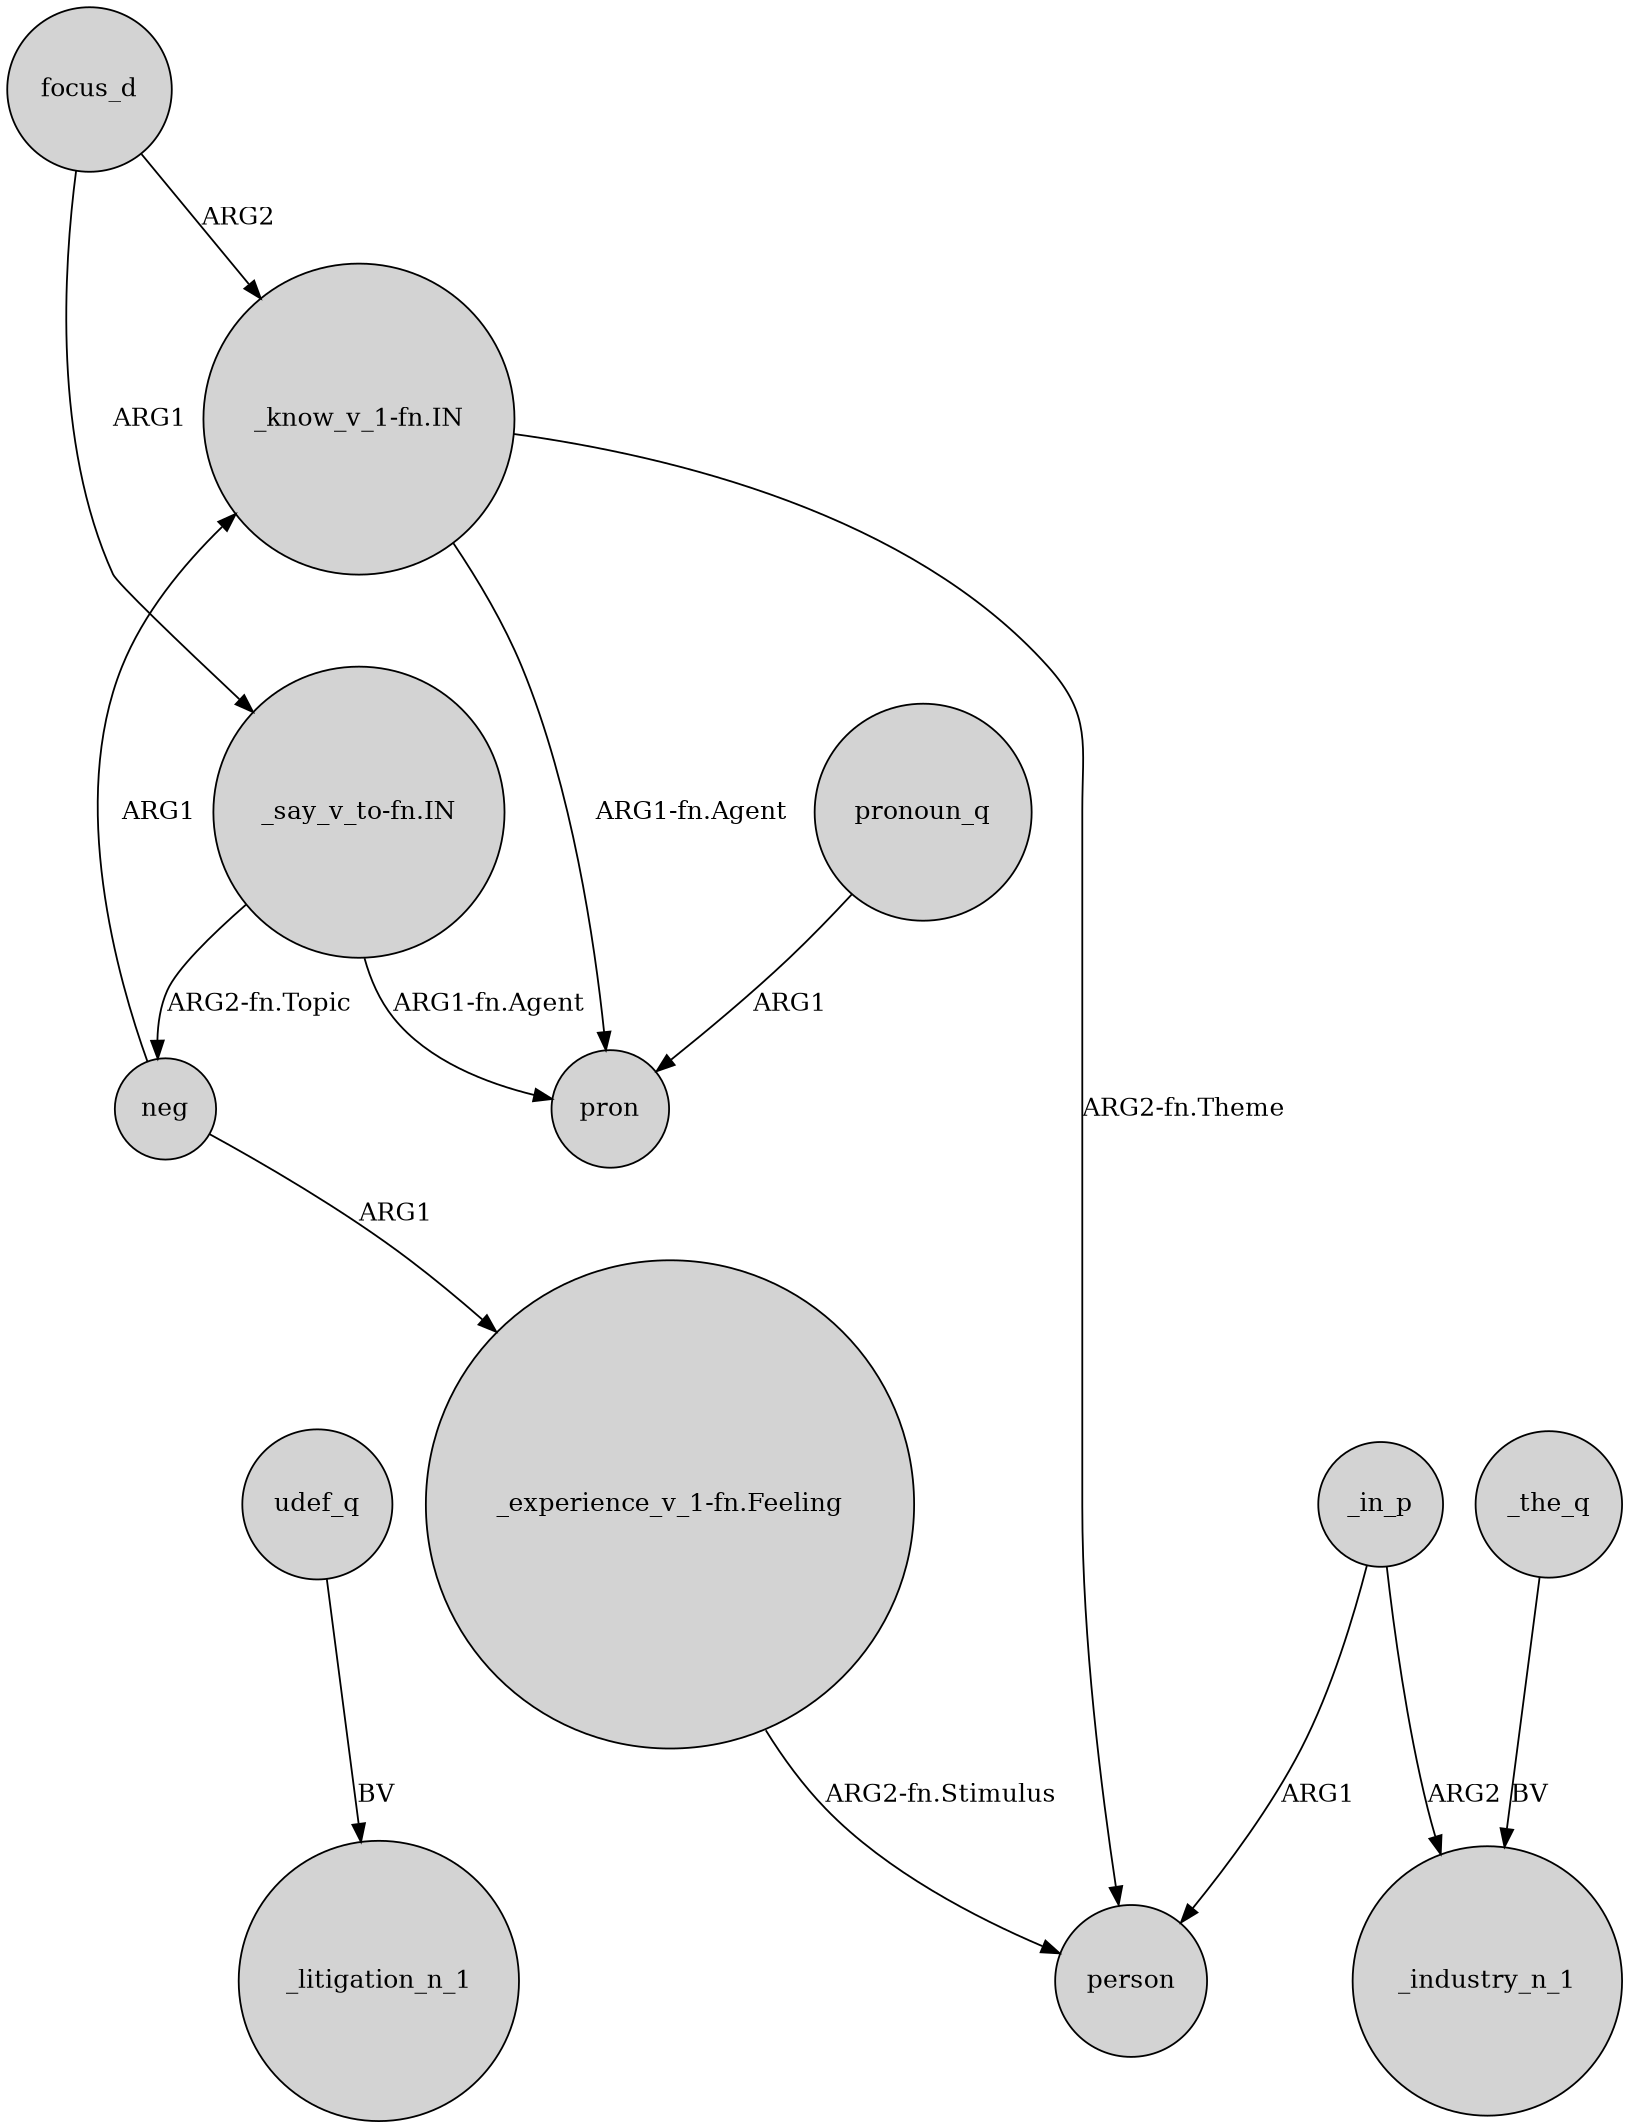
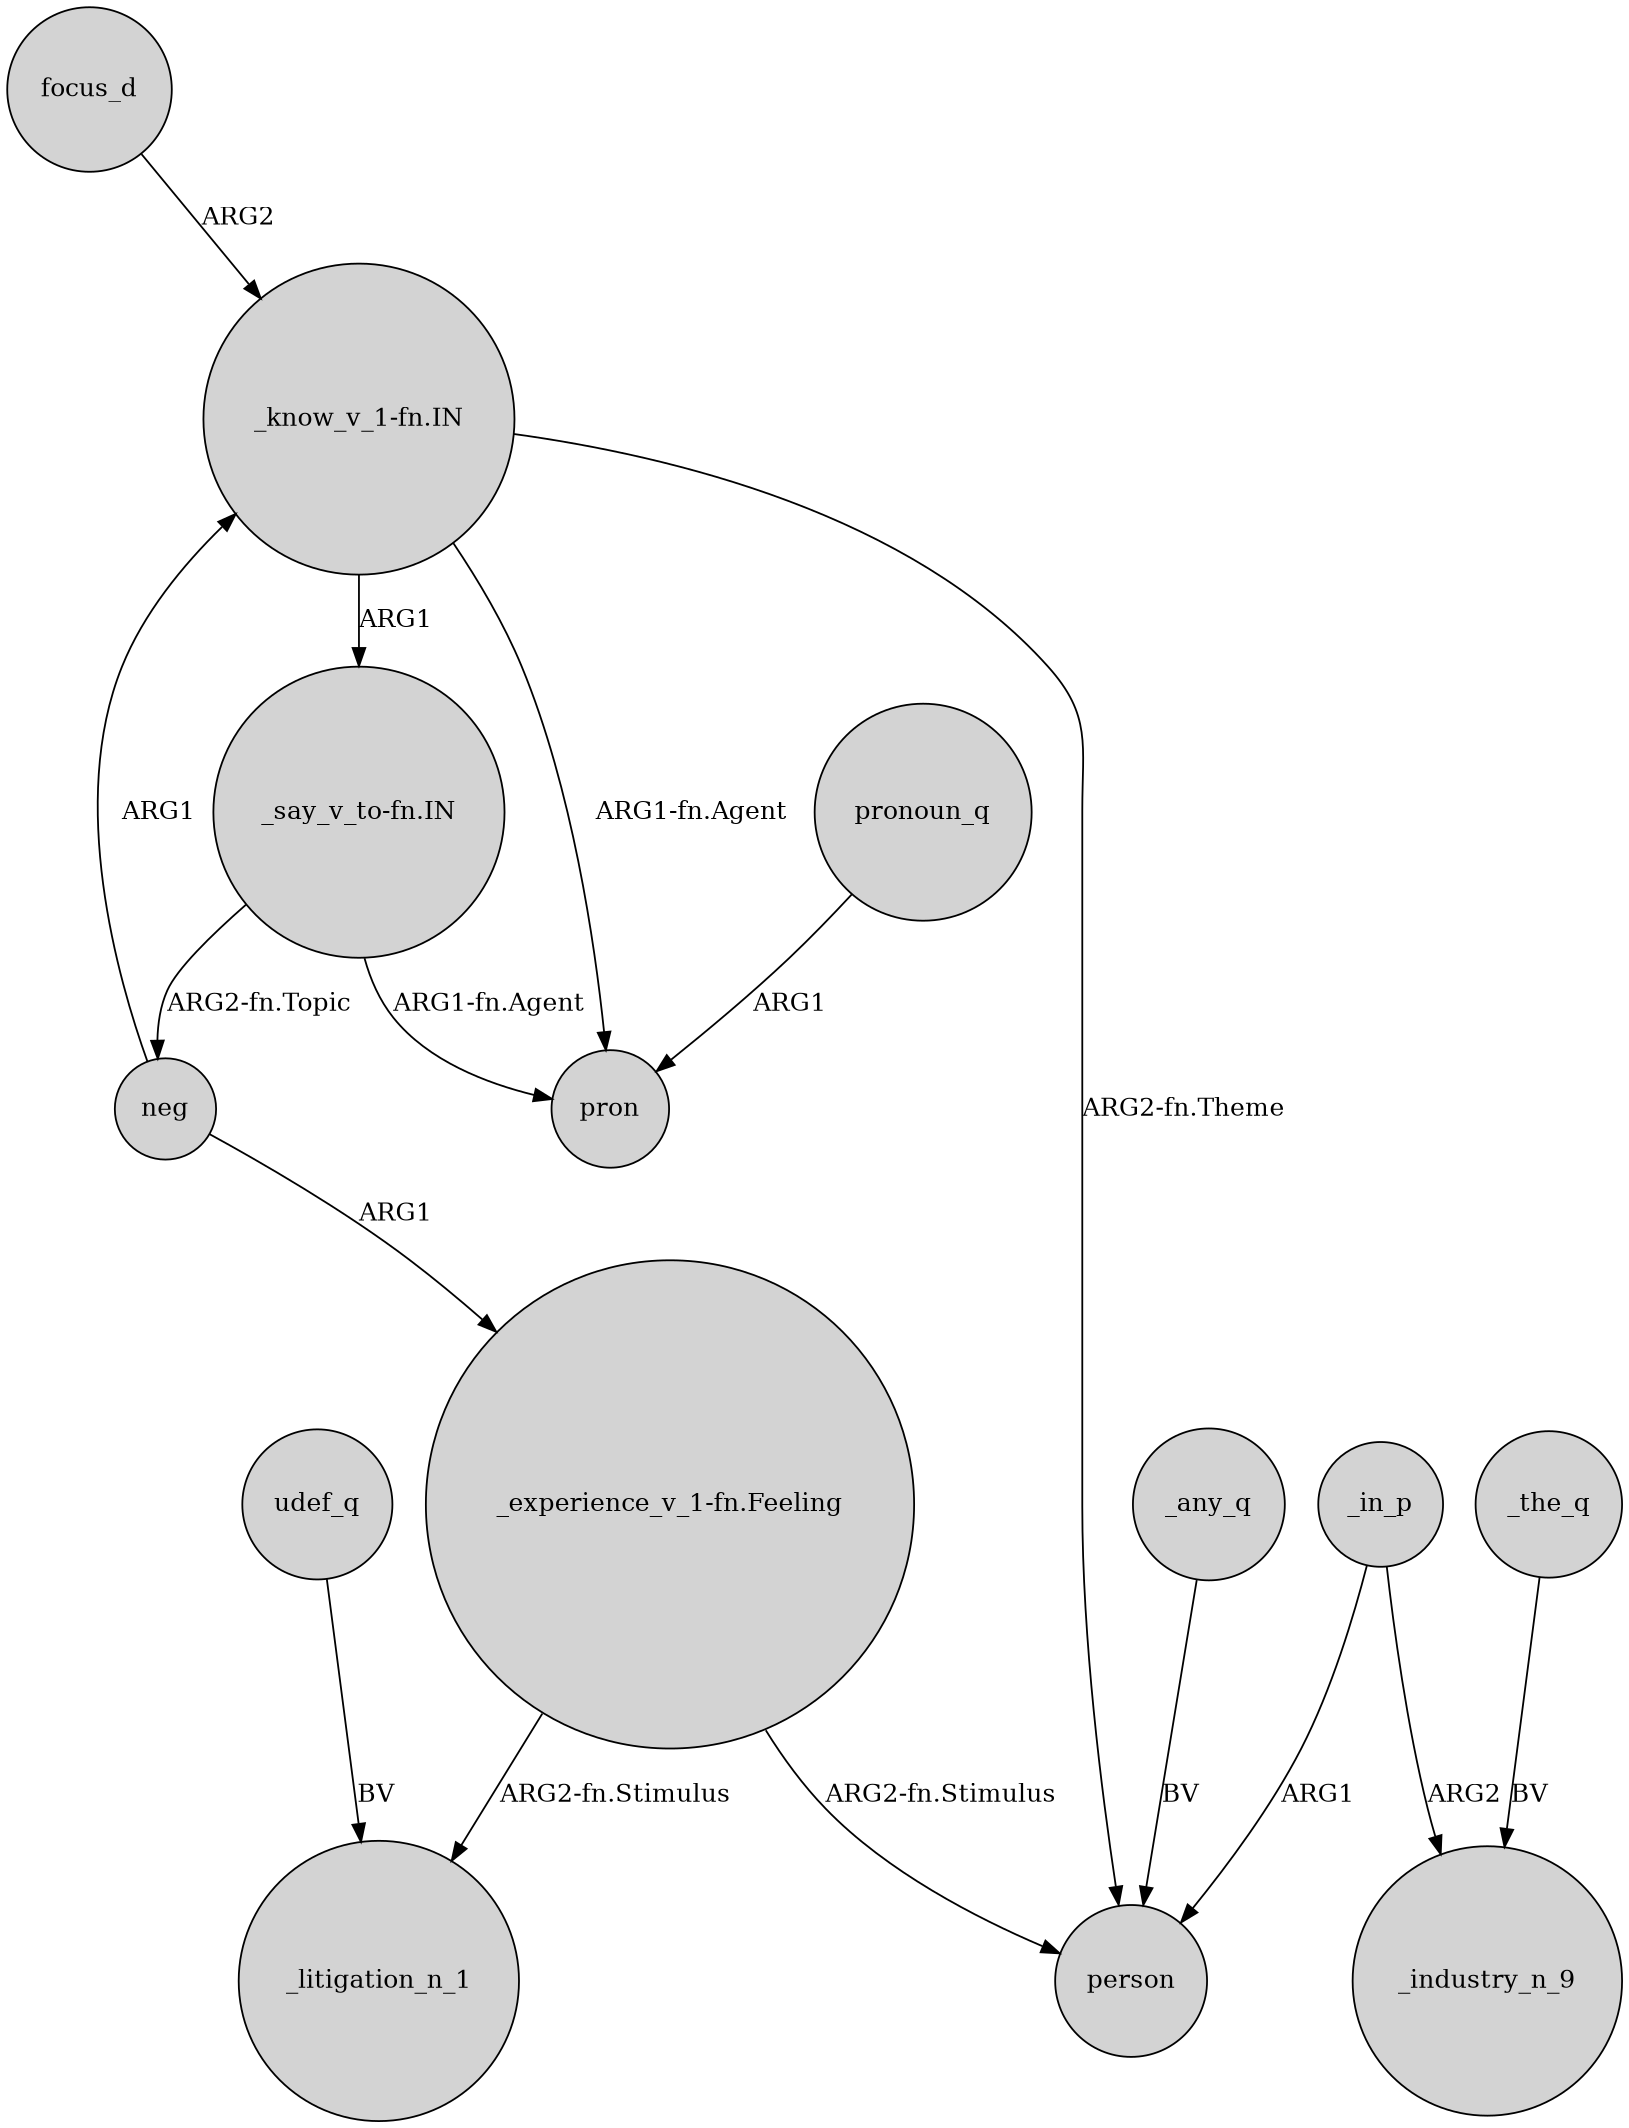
edge "focus_d" -> "_say_v_to-fn.IN": now "_know_v_1-fn.IN" -> "_say_v_to-fn.IN"
node "_any_q": added
edge "_experience_v_1-fn.Feeling" -> "_litigation_n_1": added, label "ARG2-fn.Stimulus"
node "_industry_n_1": label "_industry_n_1" -> "_industry_n_9"
